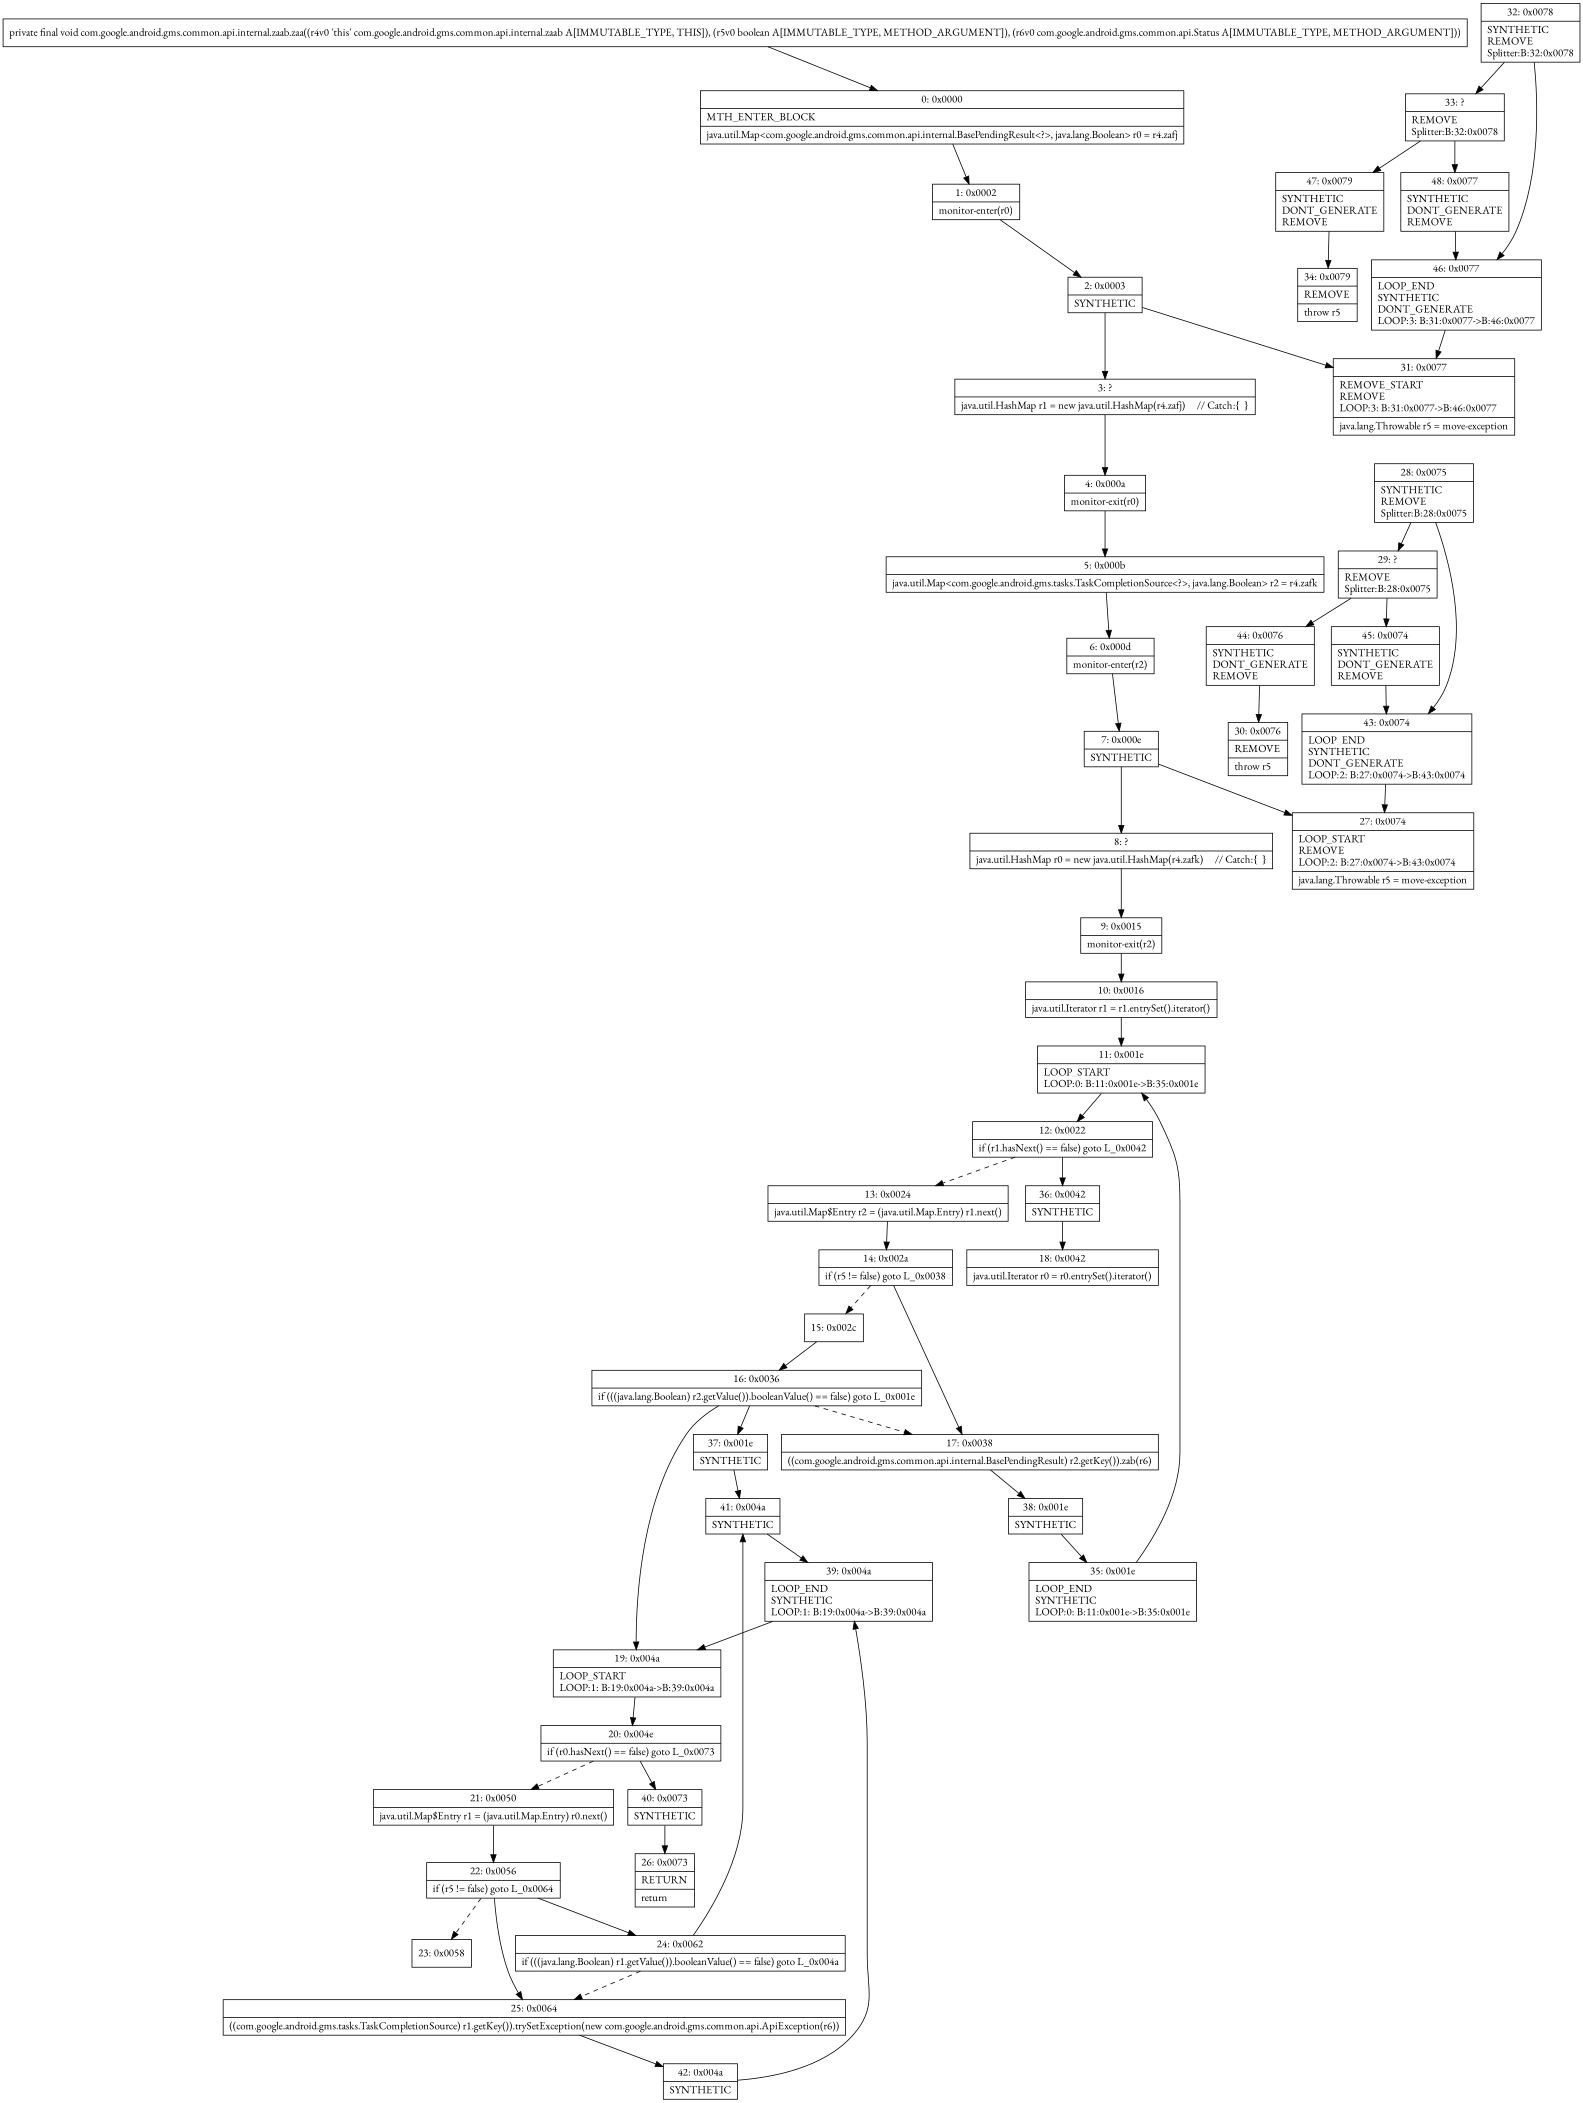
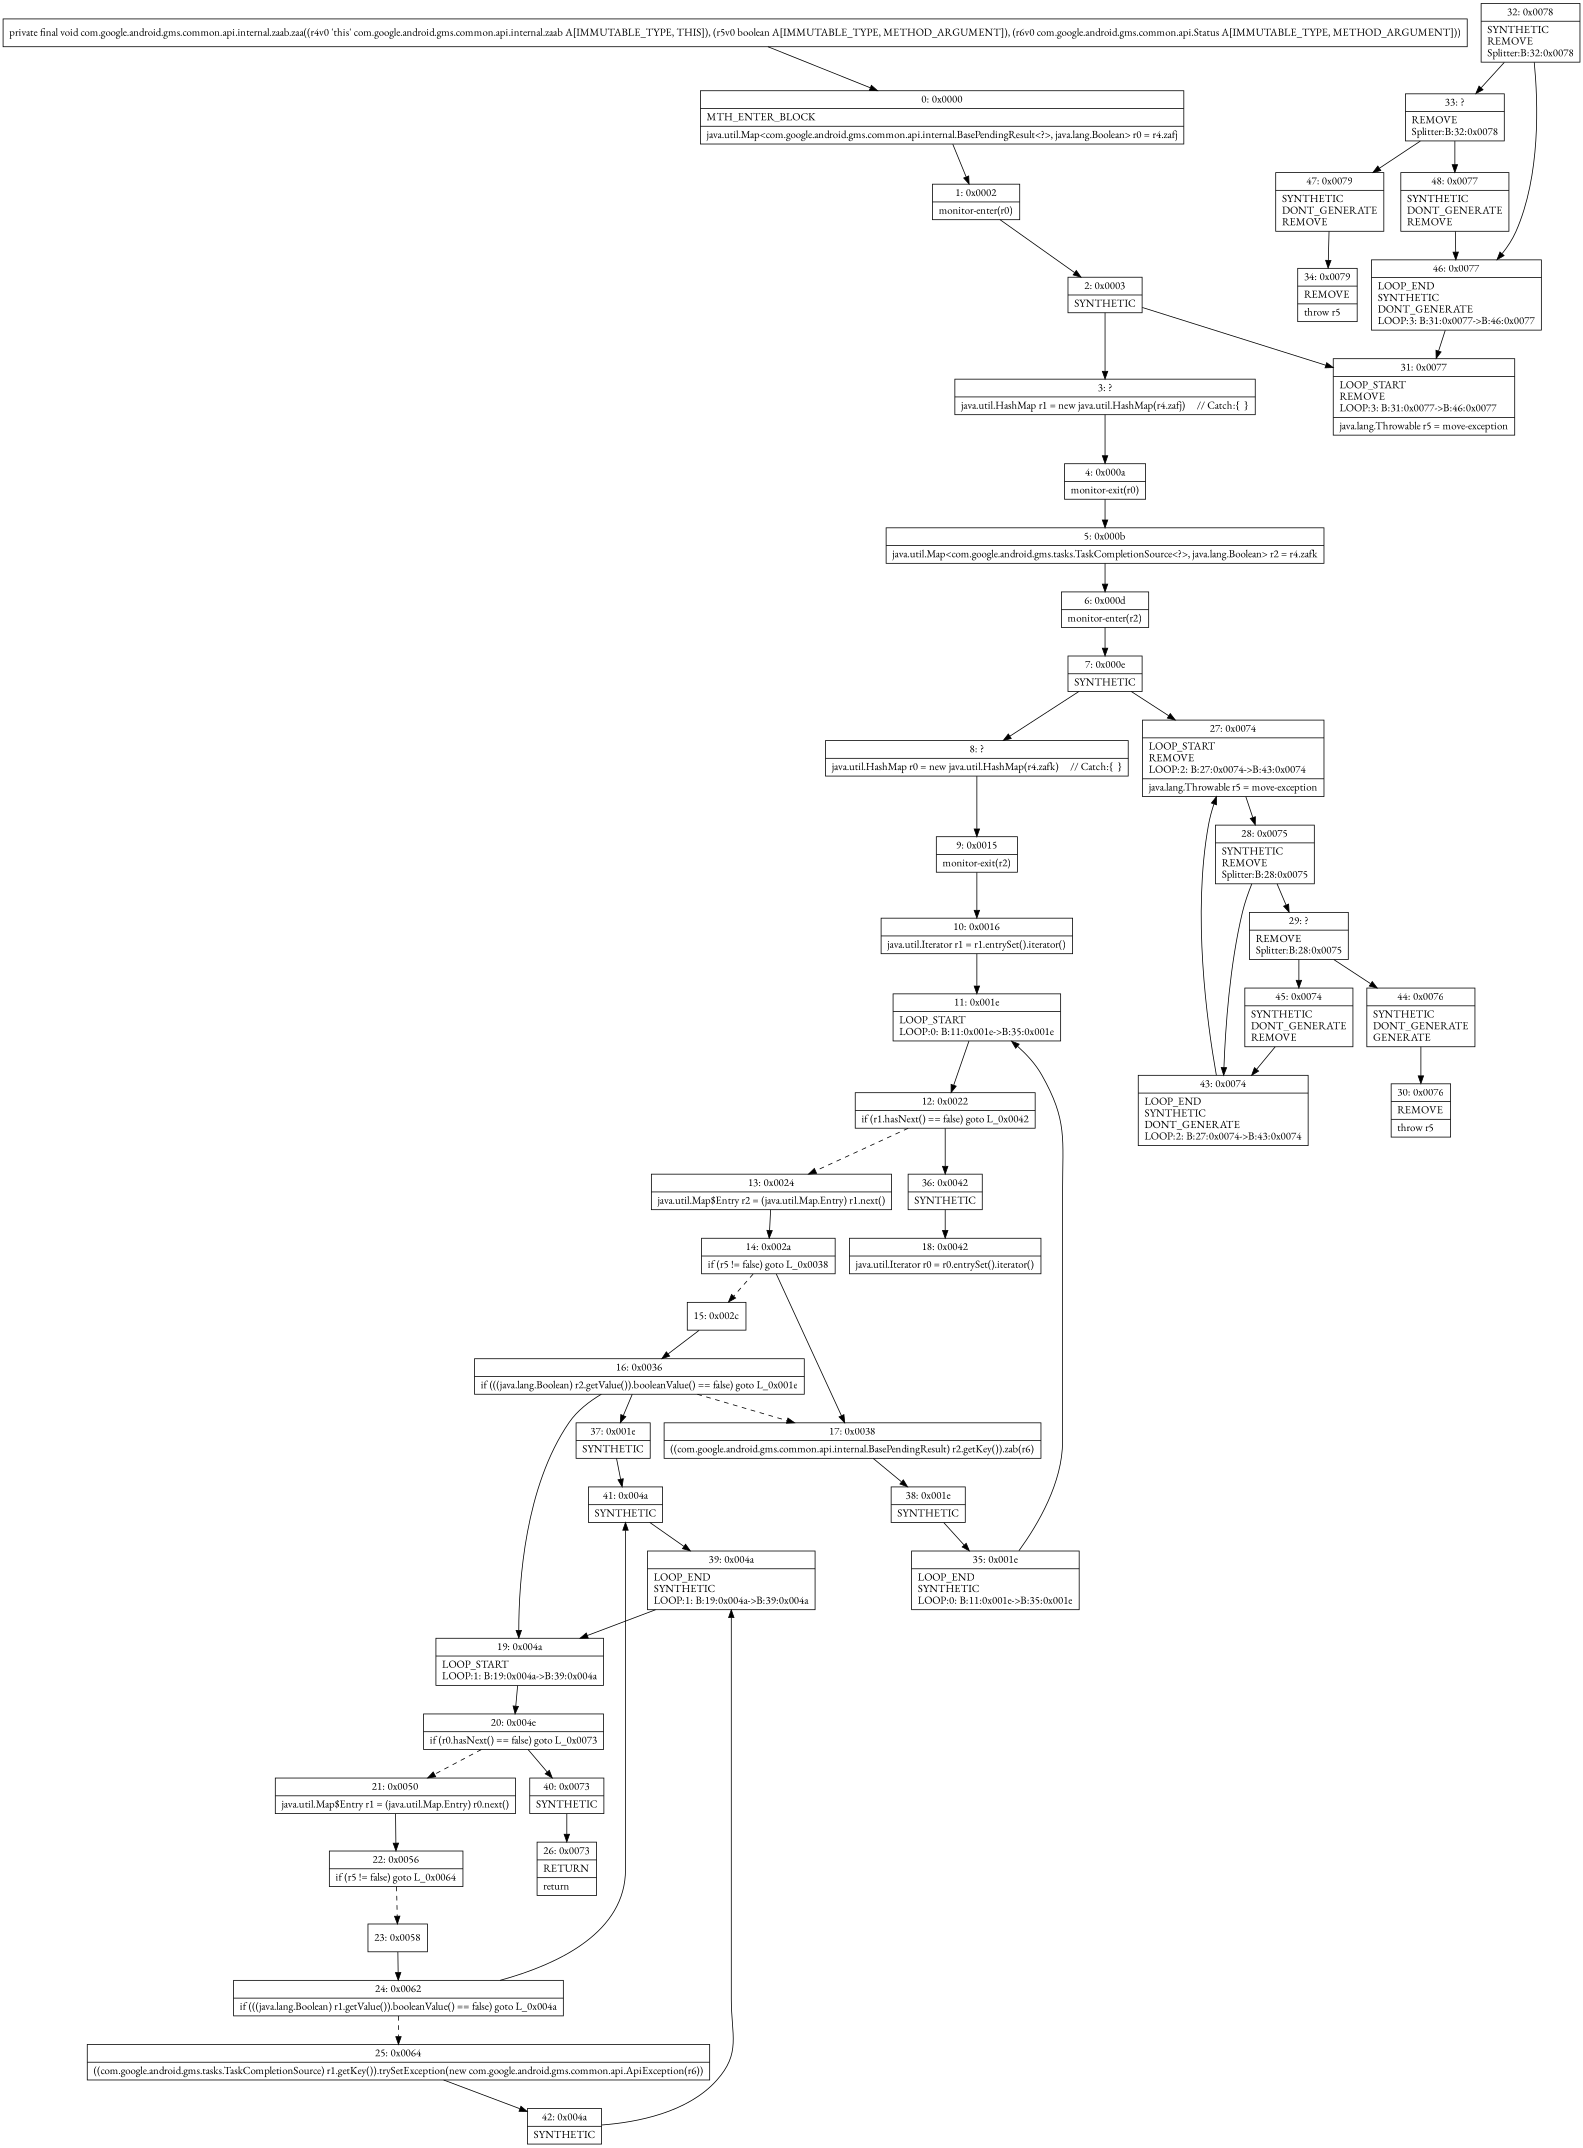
node "31: 0x0077": text "REMOVE_START" -> "LOOP_START"
node "44: 0x0076": text "REMOVE" -> "GENERATE"
edge "27: 0x0074" -> "28: 0x0075": added
edge "22: 0x0056" -> "24: 0x0062": now "23: 0x0058" -> "24: 0x0062"
edge "22: 0x0056" -> "25: 0x0064": removed
